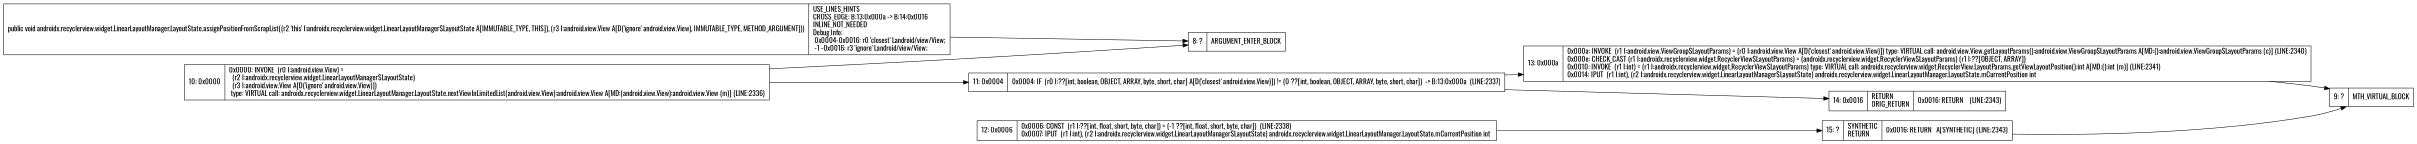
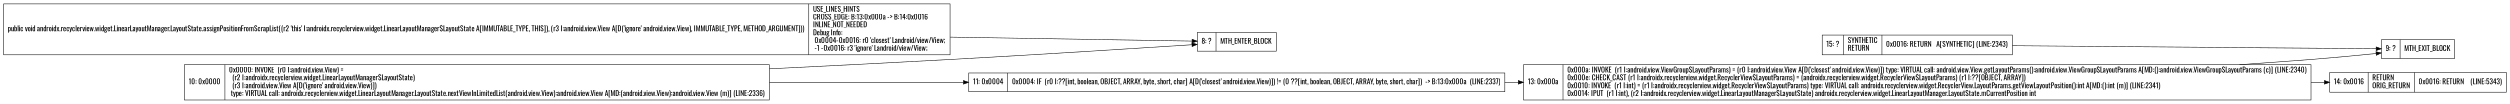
node "8: ?": text "ARGUMENT_ENTER_BLOCK" -> "MTH_ENTER_BLOCK"
edge "11: 0x0004" -> "14: 0x0016": now "13: 0x000a" -> "14: 0x0016"
node "9: ?": text "MTH_VIRTUAL_BLOCK" -> "MTH_EXIT_BLOCK"
node "14: 0x0016": text "0x0016: RETURN    (LINE:2343)" -> "0x0016: RETURN    (LINE:5343)"
node "12: 0x0006": removed
